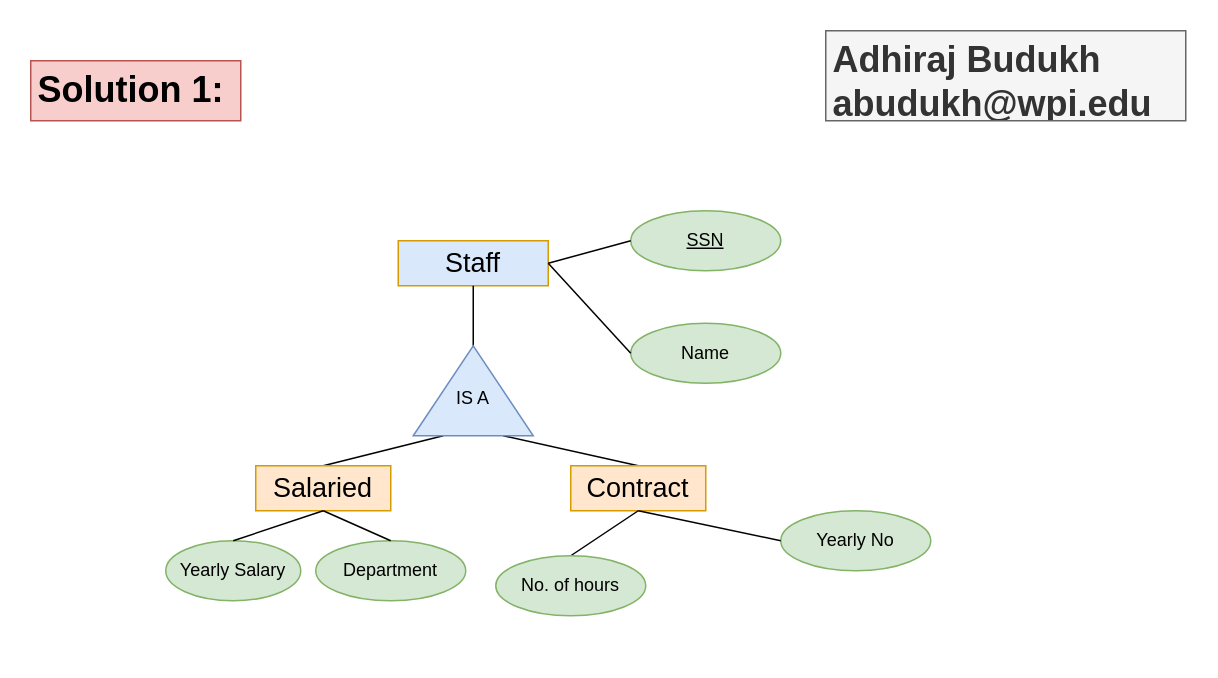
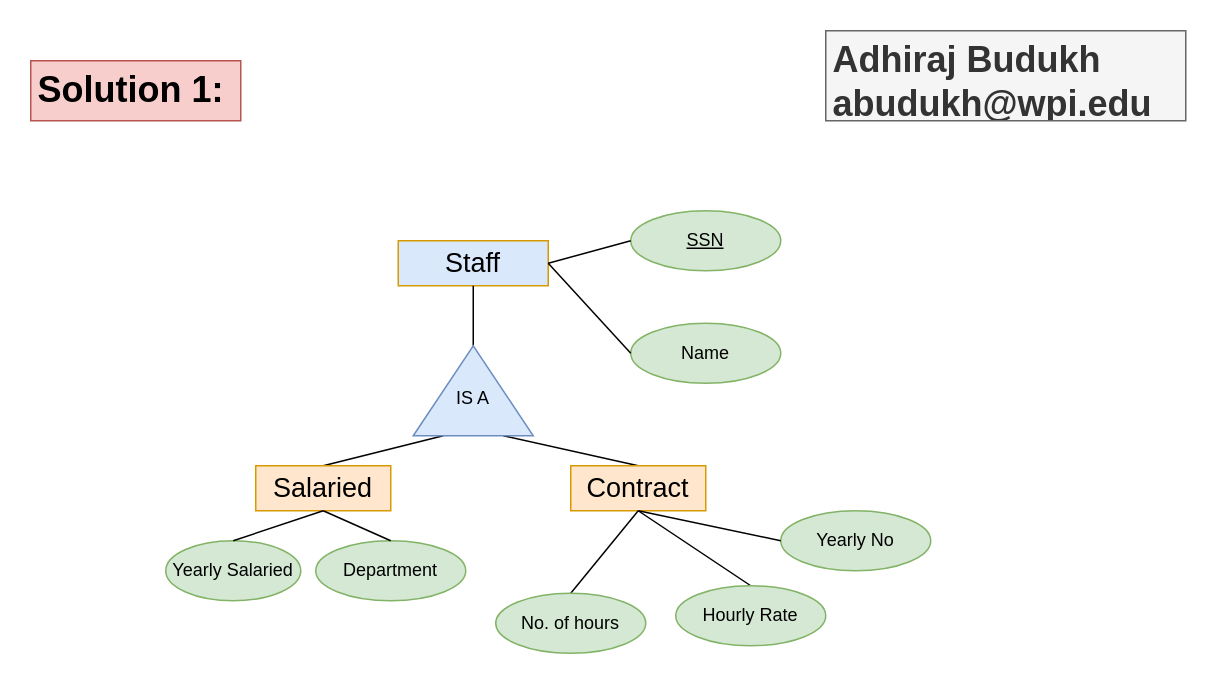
edge "Contract" -- "Hourly Rate": added
node "Yearly Salary": label "Yearly Salary" -> "Yearly Salaried"
node "No. of hours": moved (571, 586) -> (571, 623)
node "Hourly Rate": added
